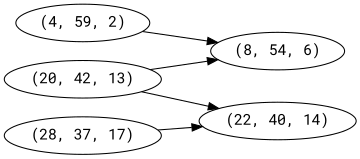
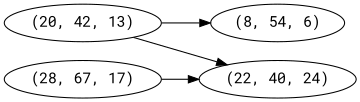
node "(4, 59, 2)": removed
node "(22, 40, 14)": label "(22, 40, 14)" -> "(22, 40, 24)"
node "(28, 37, 17)": label "(28, 37, 17)" -> "(28, 67, 17)"
